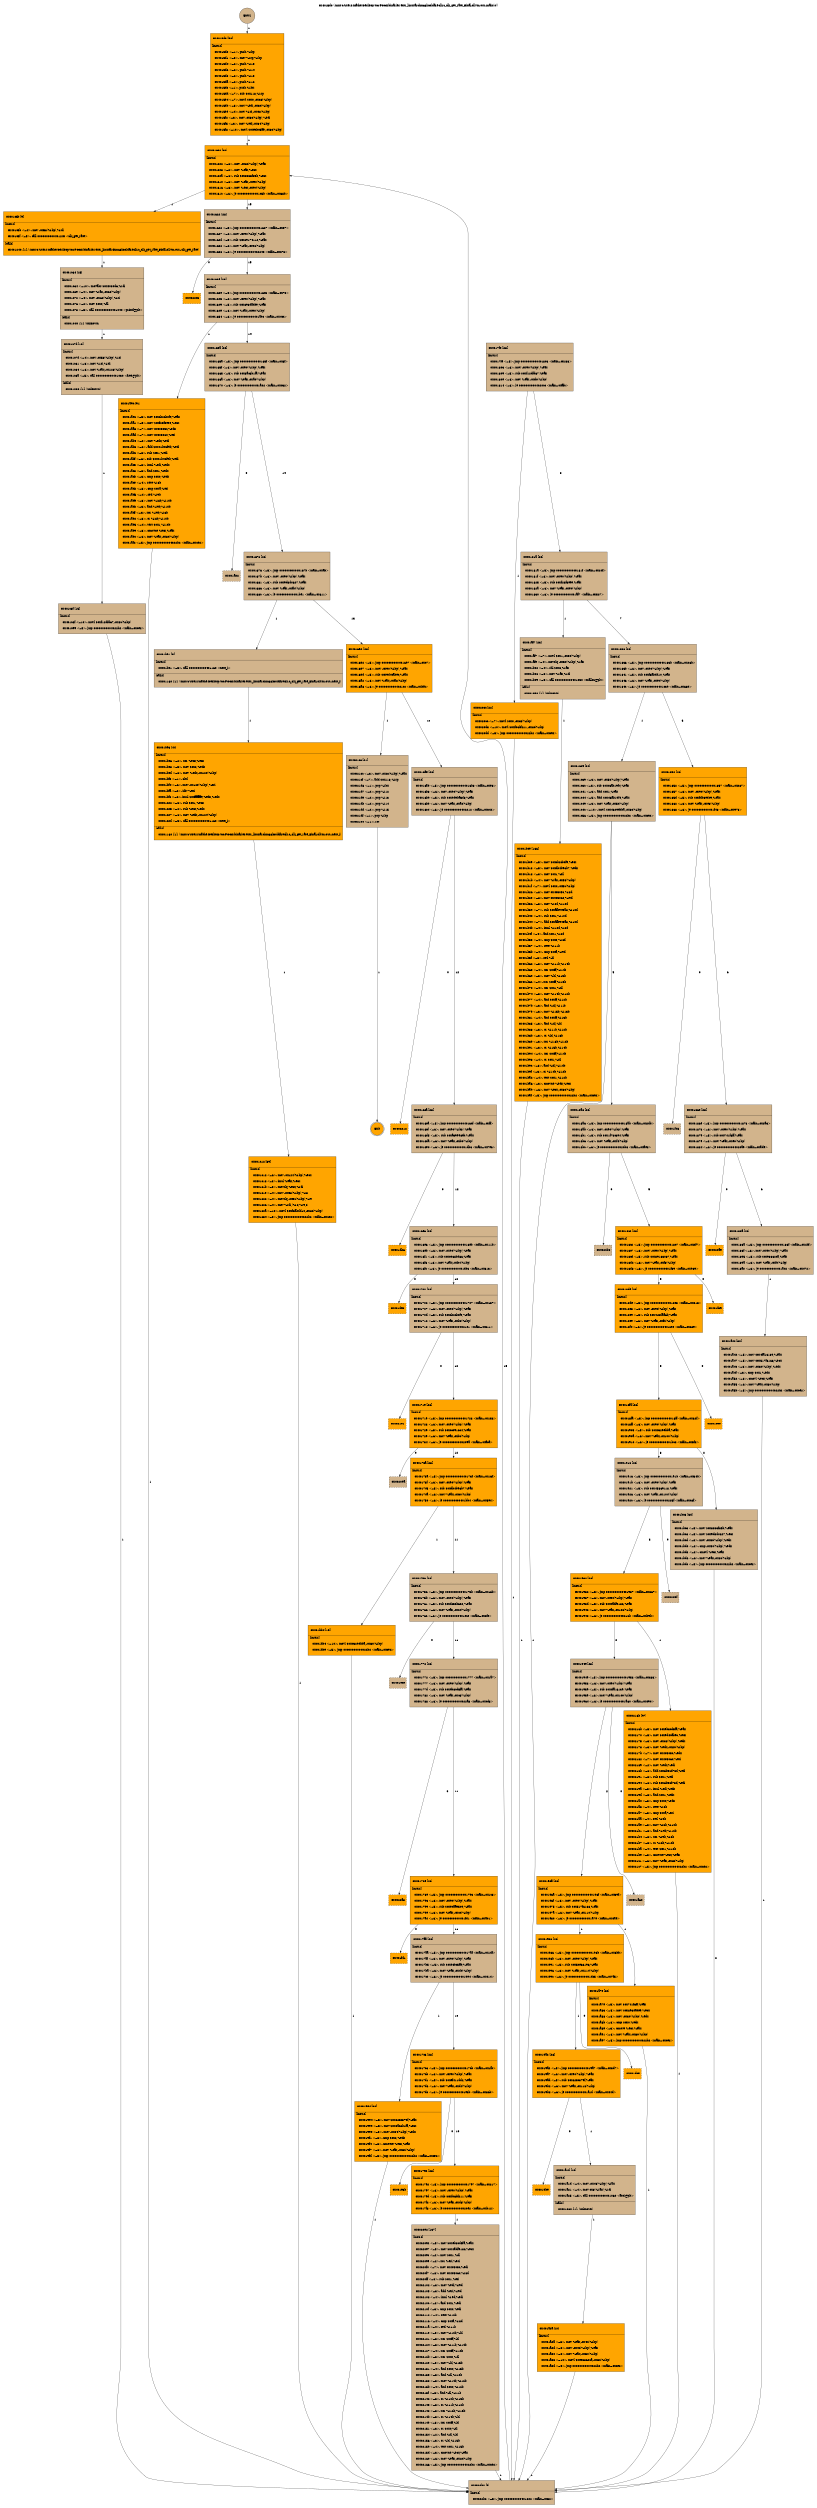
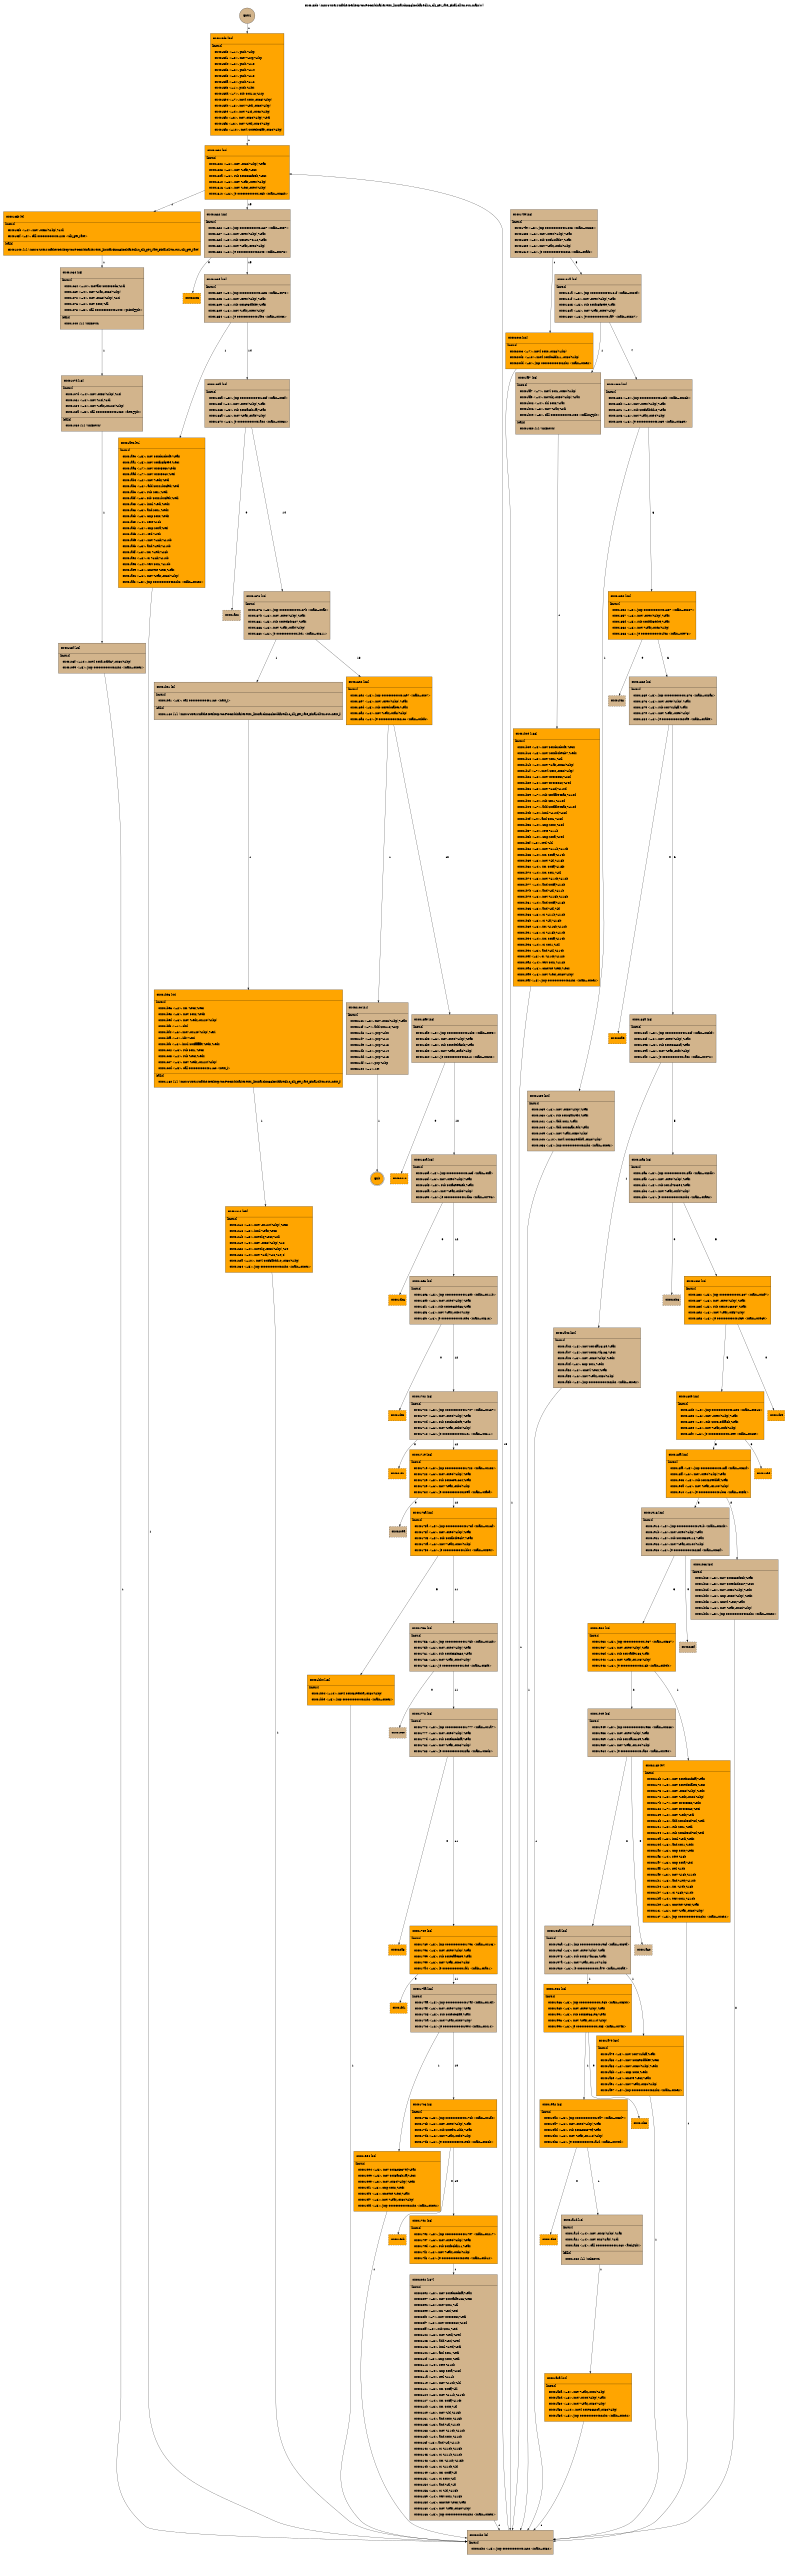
edge "0x401c39 [34]" -> "0x4018a6 [28]": now "0x40188a [28]" -> "0x4018a6 [28]"
edge "0x40173a [28]" -> "0x401bb4 [15]": label " 1" -> " 5"
node "0x40196a [28]": fillcolor orange -> tan
